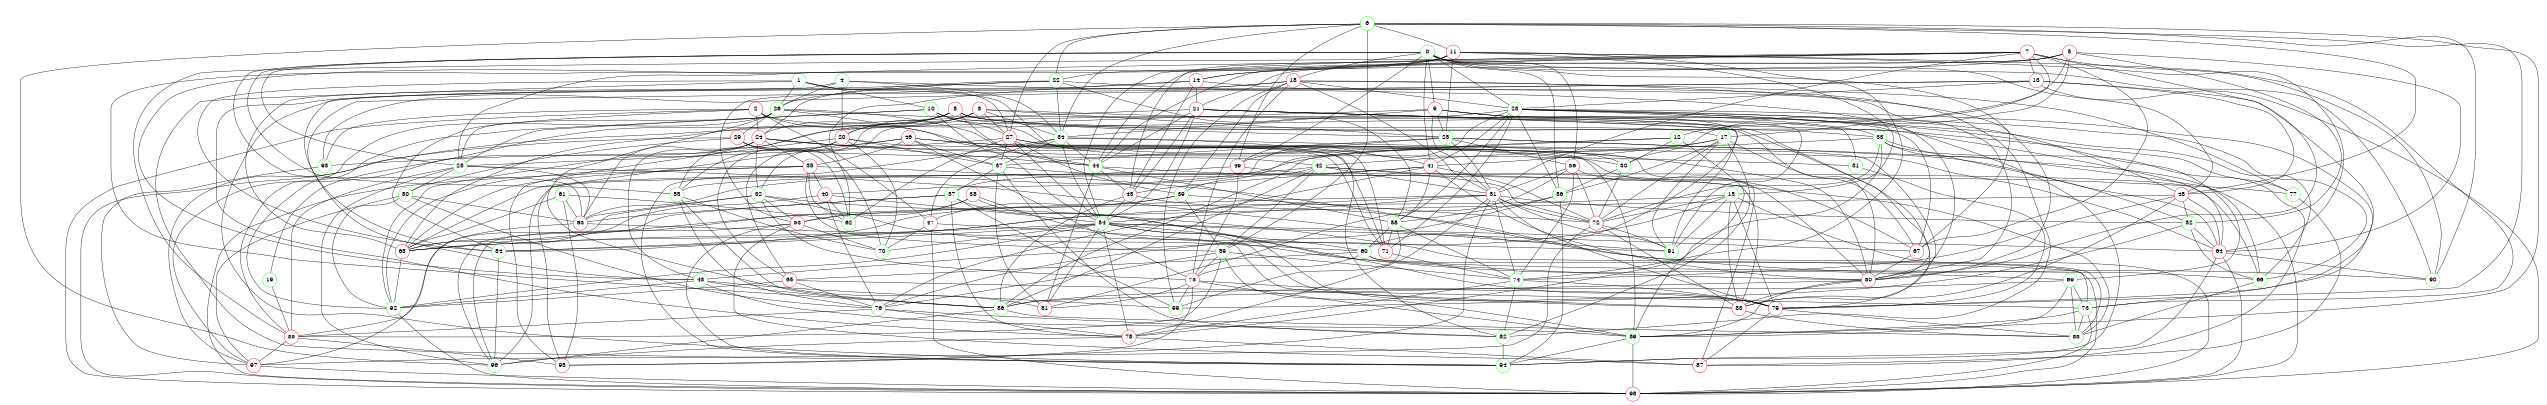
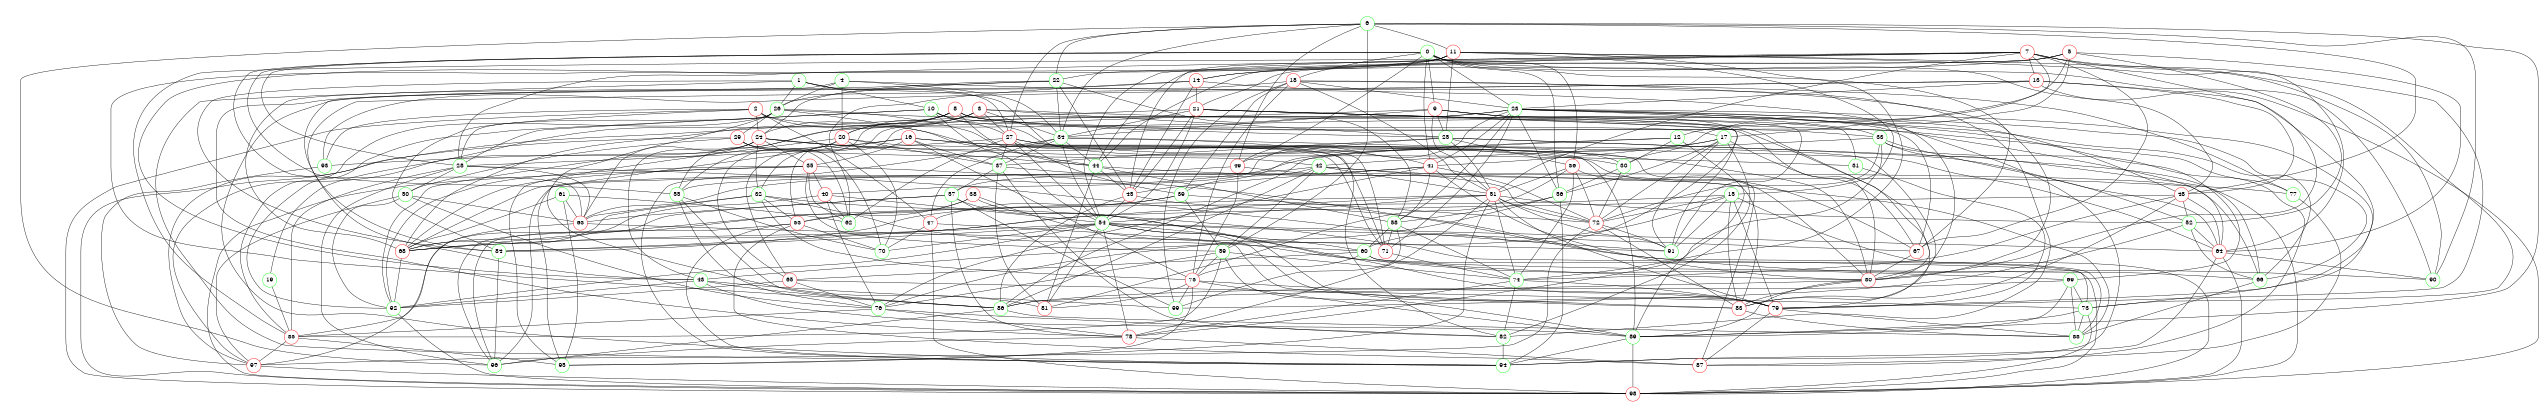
edge "6" -- "79": now "7" -- "79"
edge "22" -- "80": now "22" -- "45"
edge "18" -- "53": now "23" -- "53"
edge "21" -- "44": now "21" -- "34"
node "46": label "46" -> "16"
node "95": color red -> green
